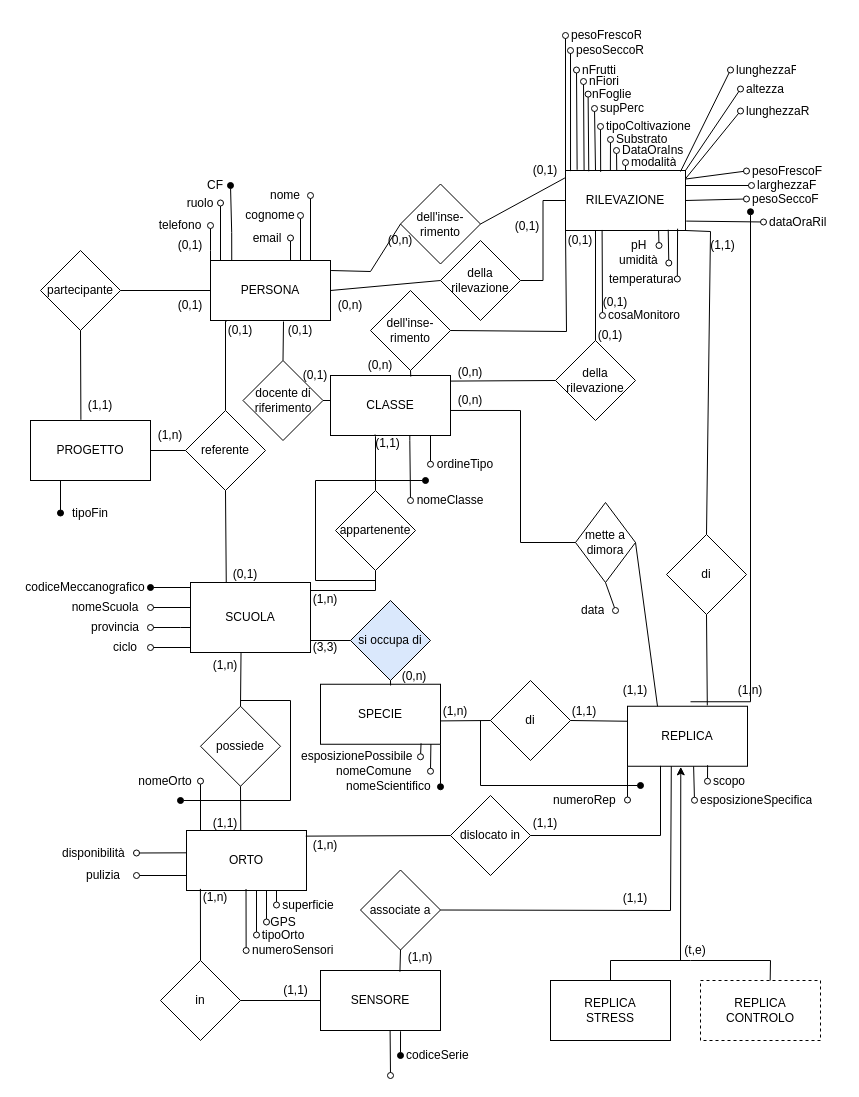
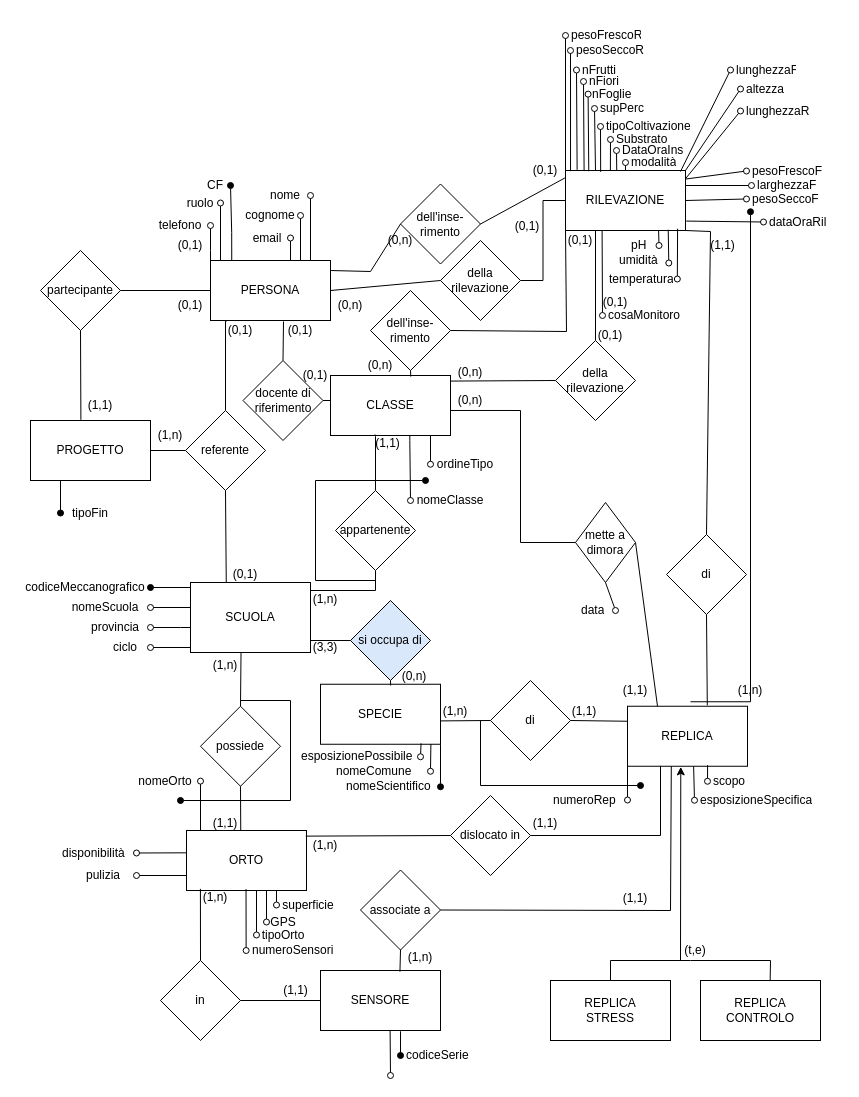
node "REPLICA CONTROLO": style dashed -> solid
